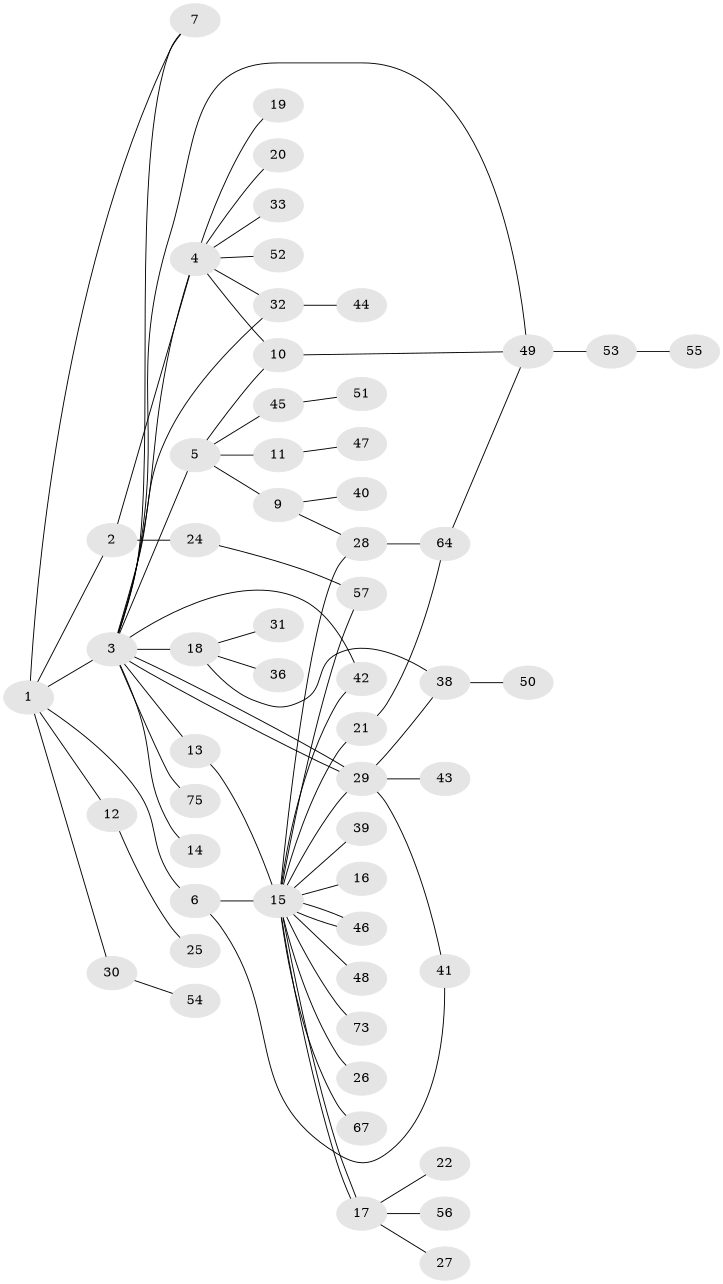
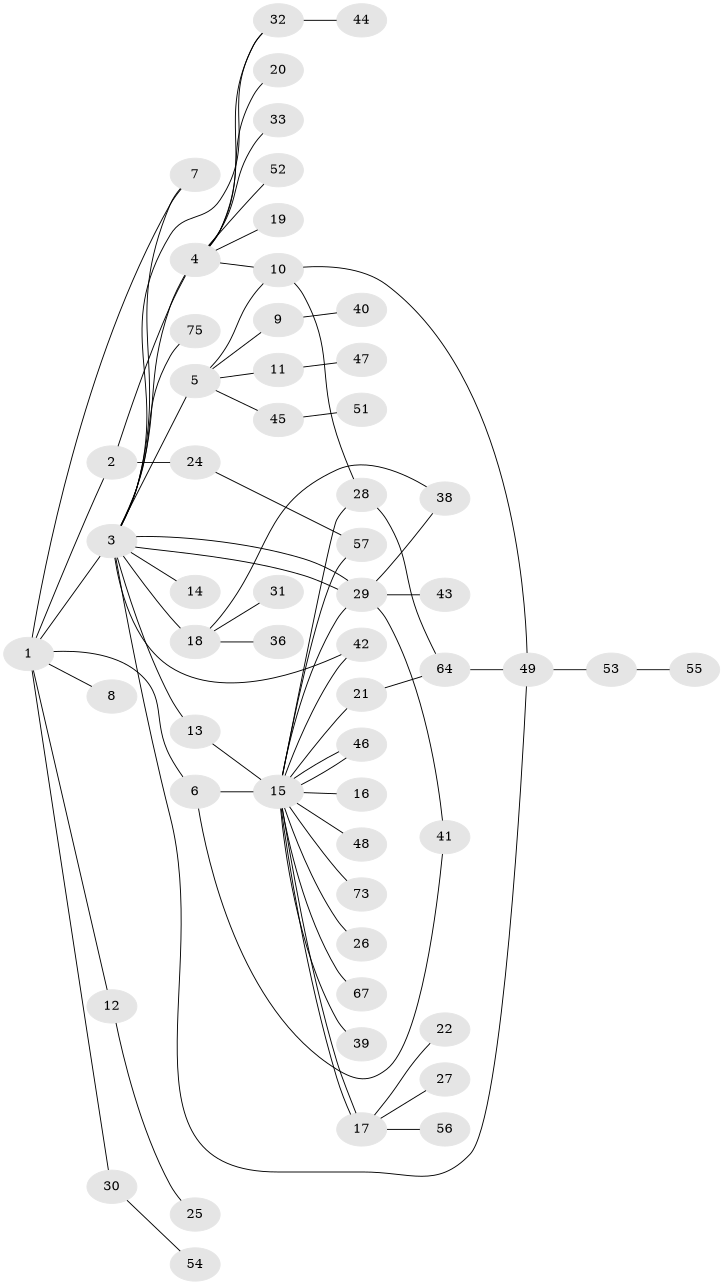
edge "9" -- "28": now "10" -- "28"
node "50": removed
node "8": added
